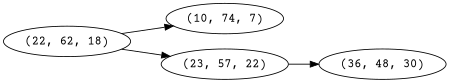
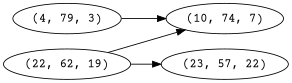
node "(4, 79, 3)": added
node "(22, 62, 18)": label "(22, 62, 18)" -> "(22, 62, 19)"
node "(36, 48, 30)": removed
